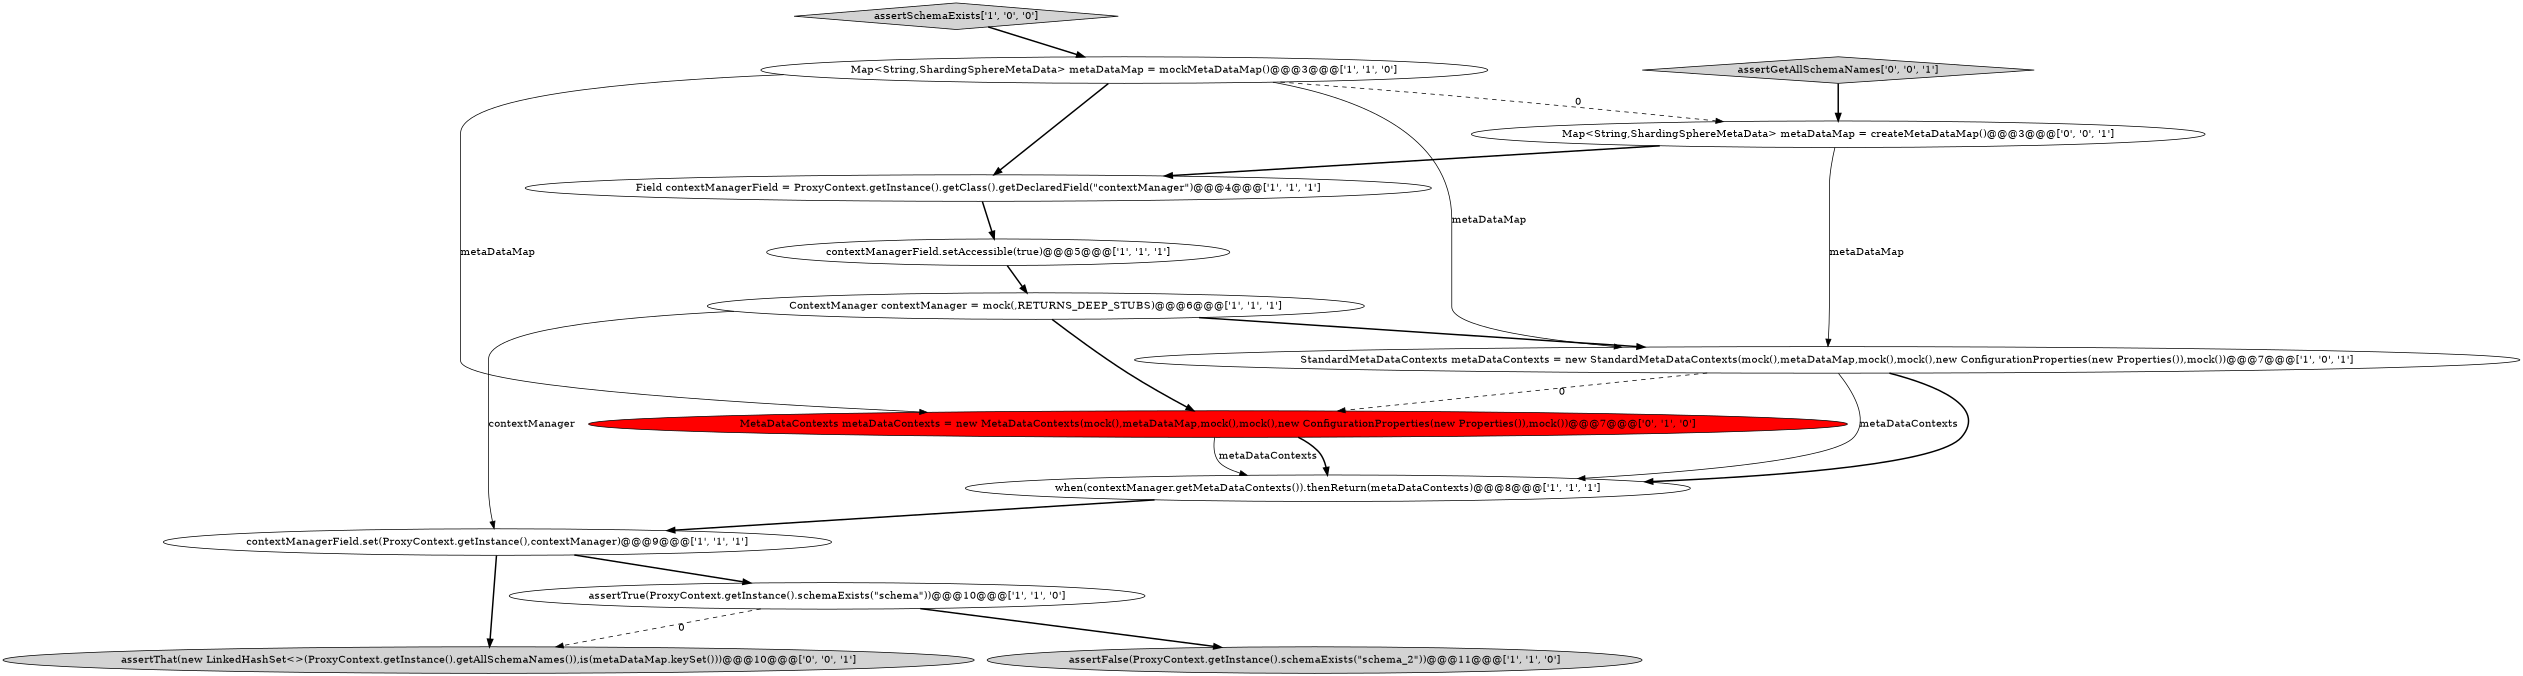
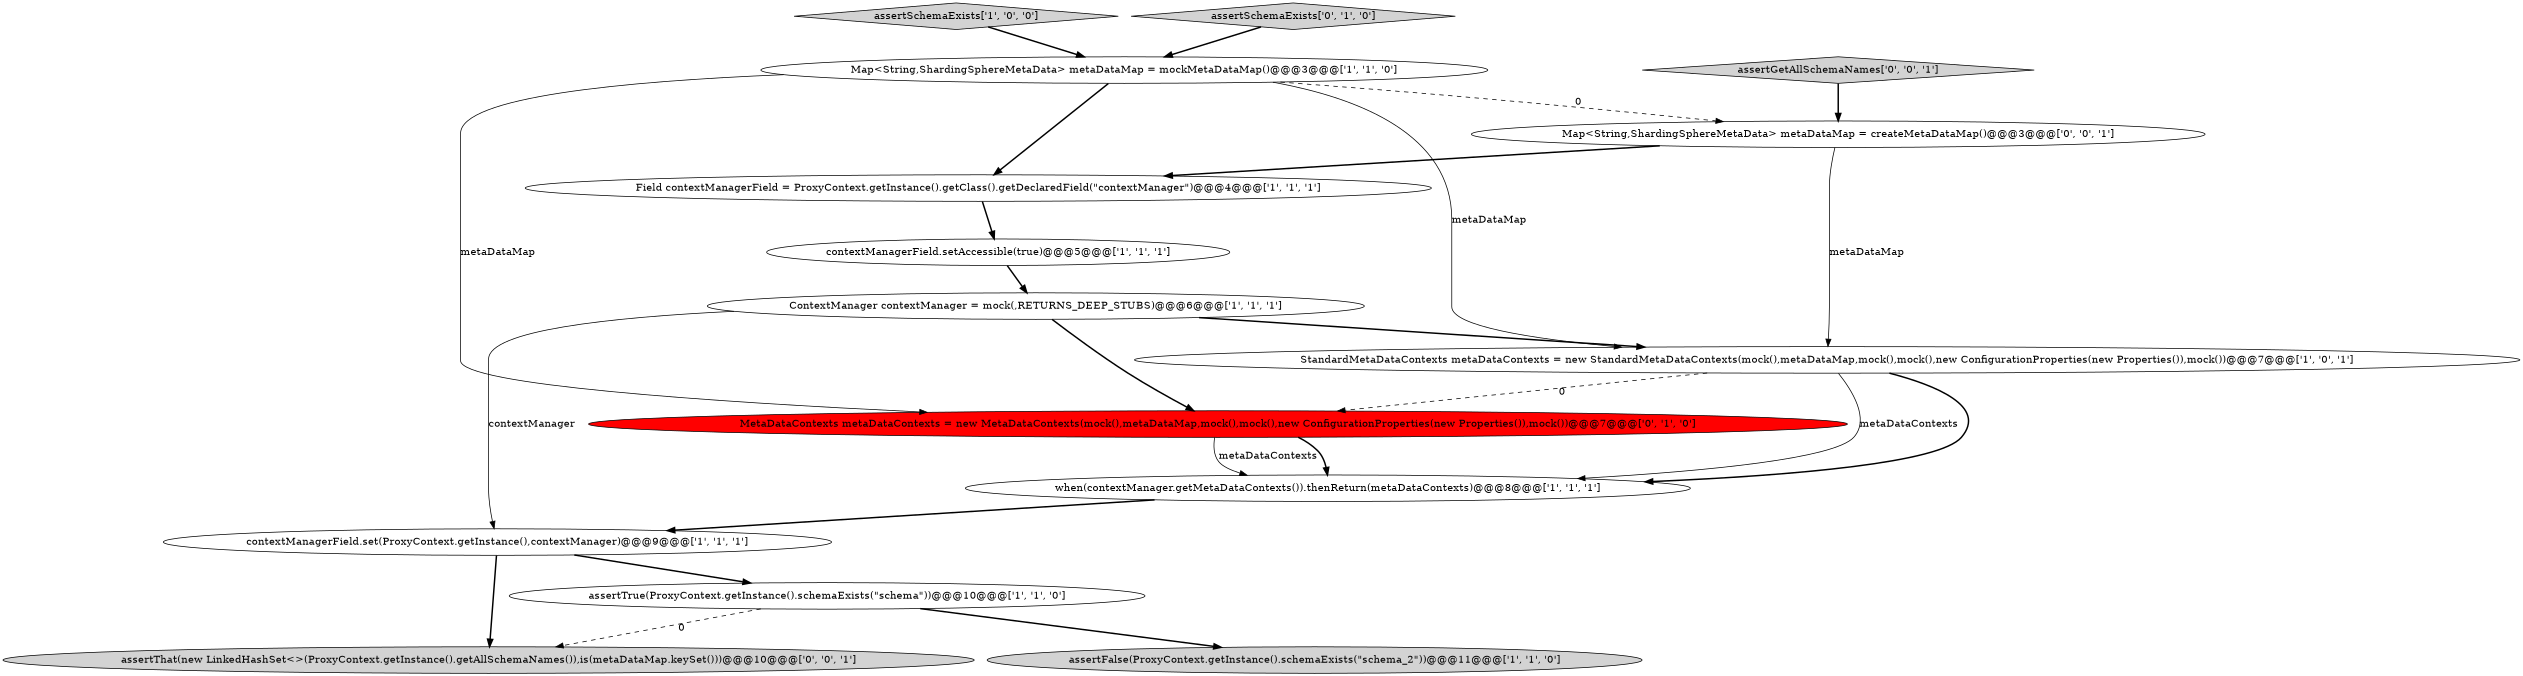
node "assertSchemaExists['0', '1', '0']": added
